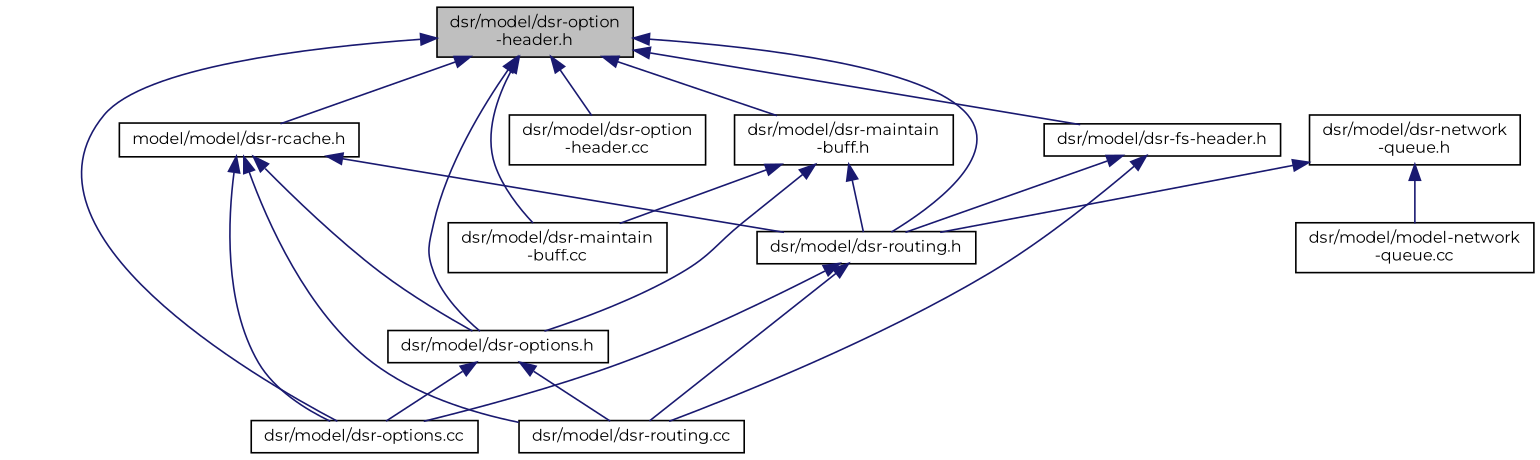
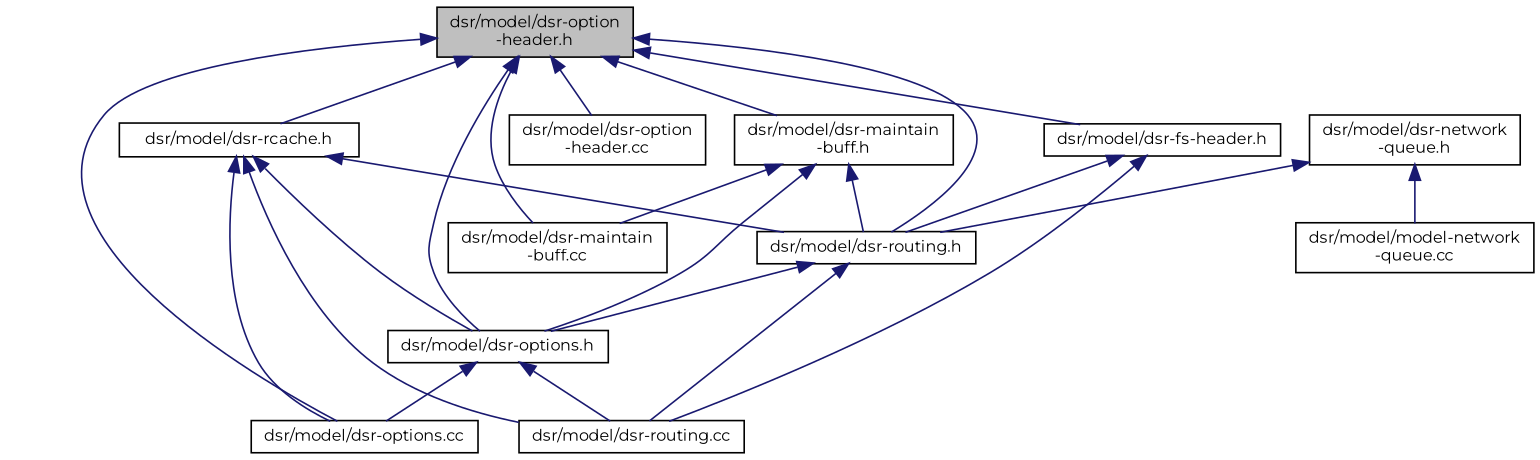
node "model/model/dsr-rcache.h": label "model/model/dsr-rcache.h" -> "dsr/model/dsr-rcache.h"
edge "dsr/model/dsr-options.cc" -> "dsr/model/dsr-routing.h": now "dsr/model/dsr-options.h" -> "dsr/model/dsr-routing.h"
